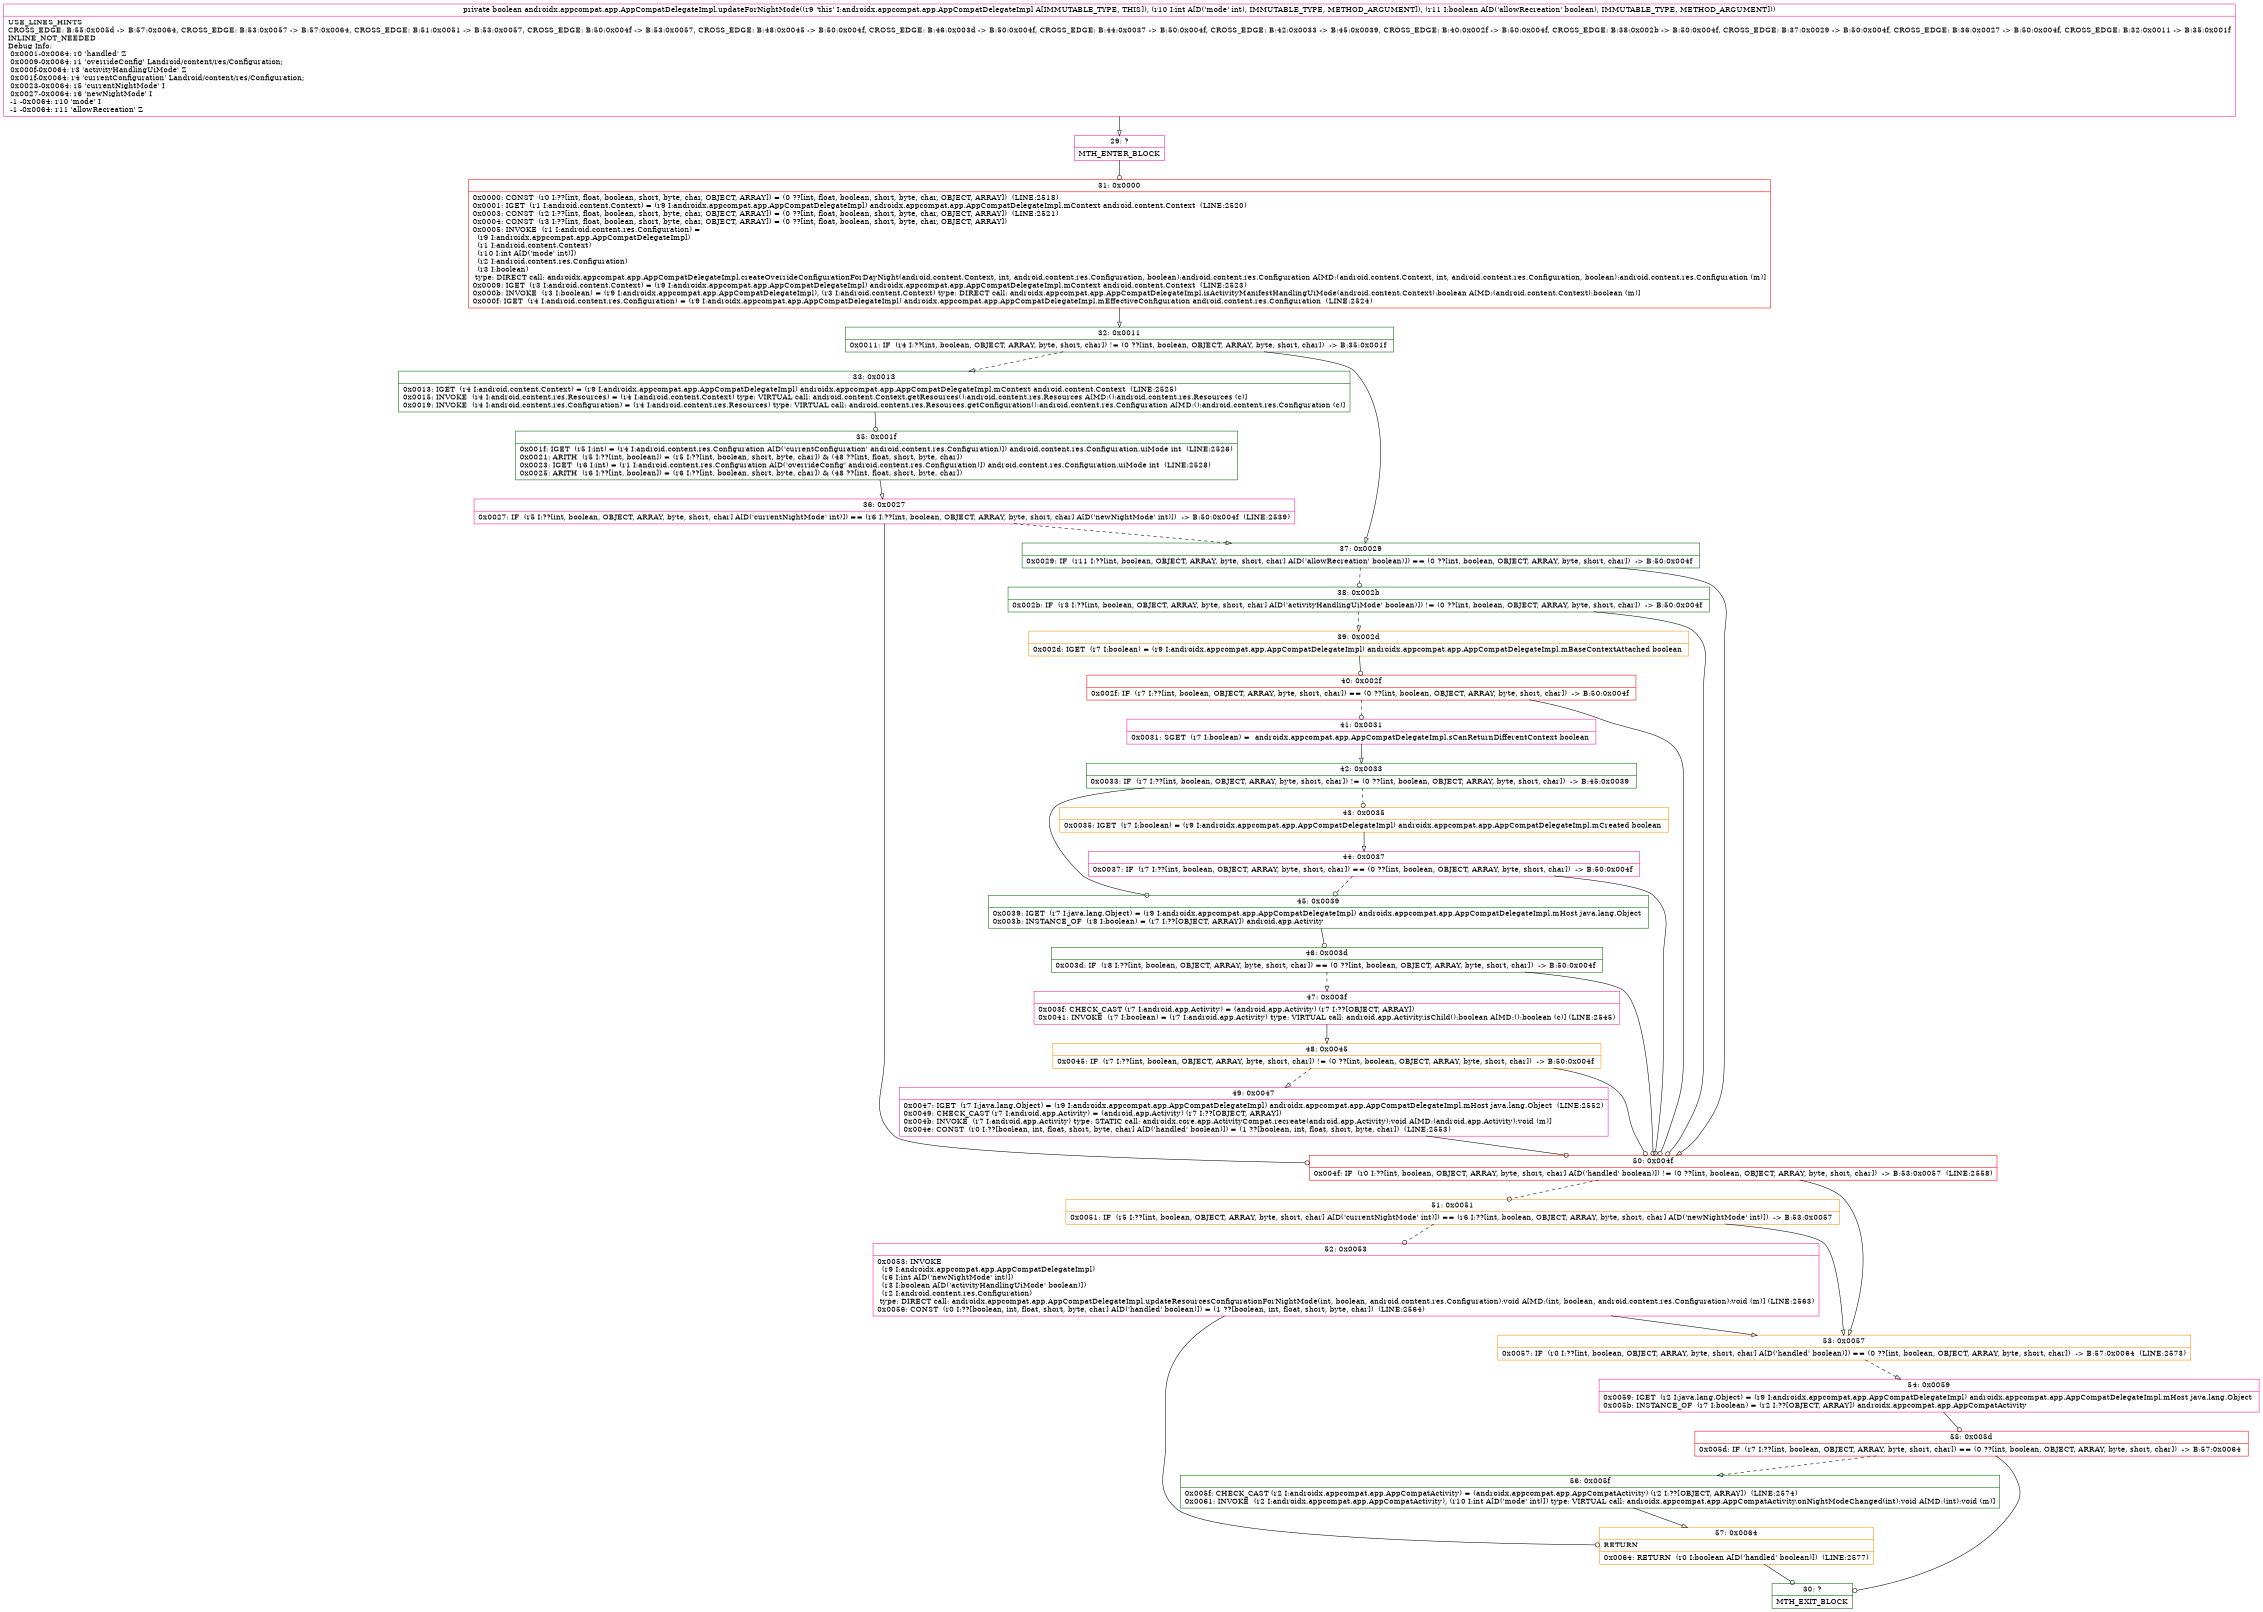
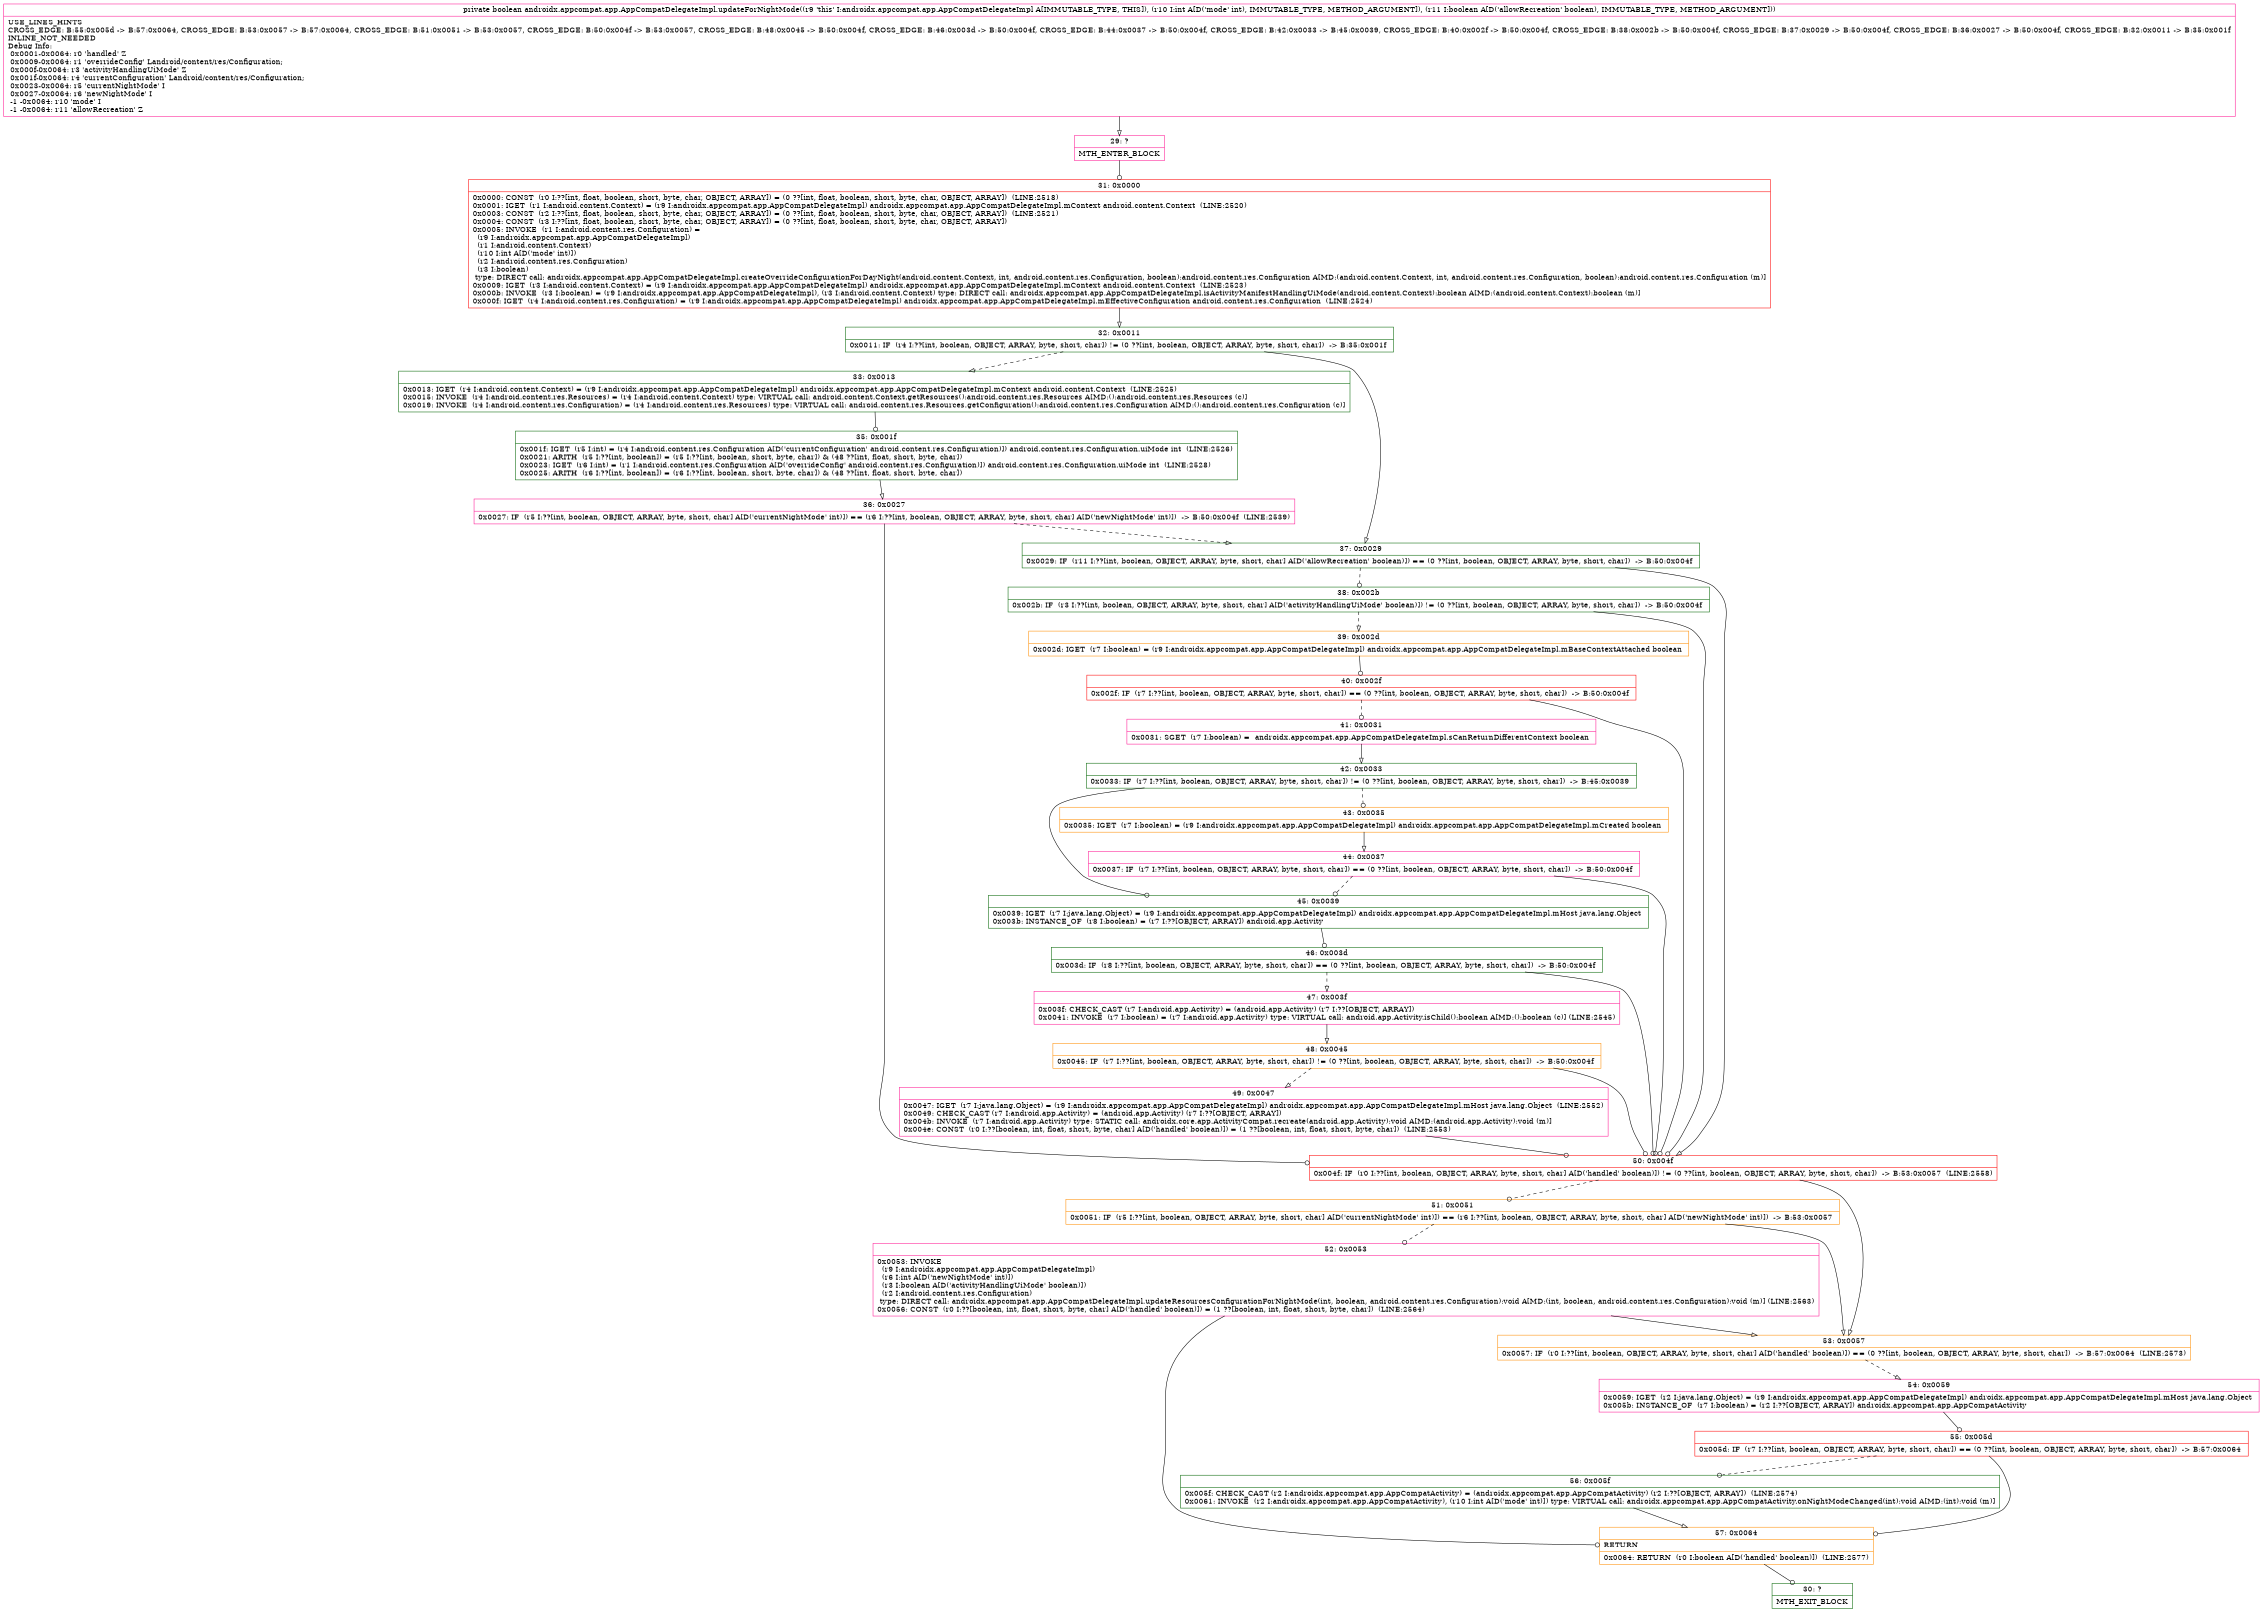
edge "55: 0x005d" -> "56: 0x005f": arrowhead onormal -> odot
edge "55: 0x005d" -> "30: ?": now "55: 0x005d" -> "57: 0x0064"
